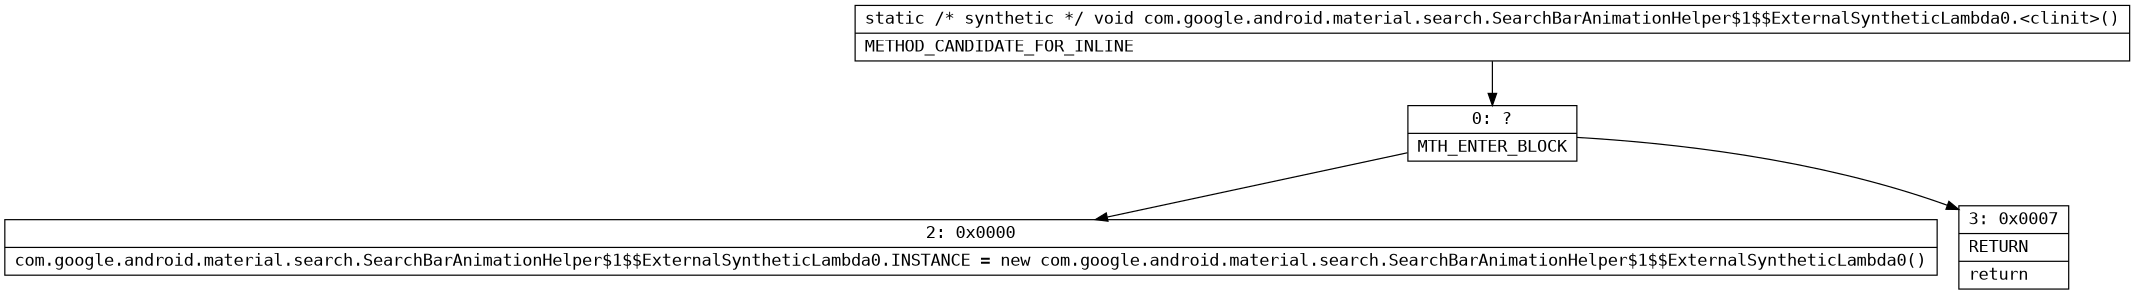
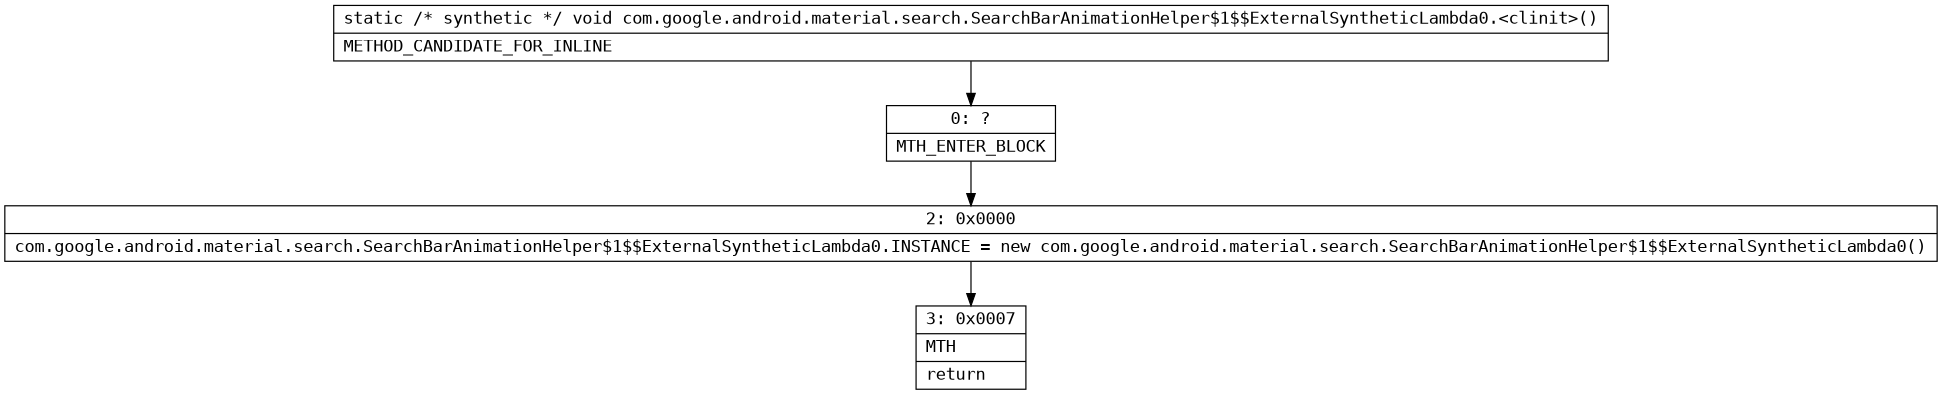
edge "0: ?" -> "3: 0x0007": now "2: 0x0000" -> "3: 0x0007"
node "3: 0x0007": text "RETURN" -> "MTH"
